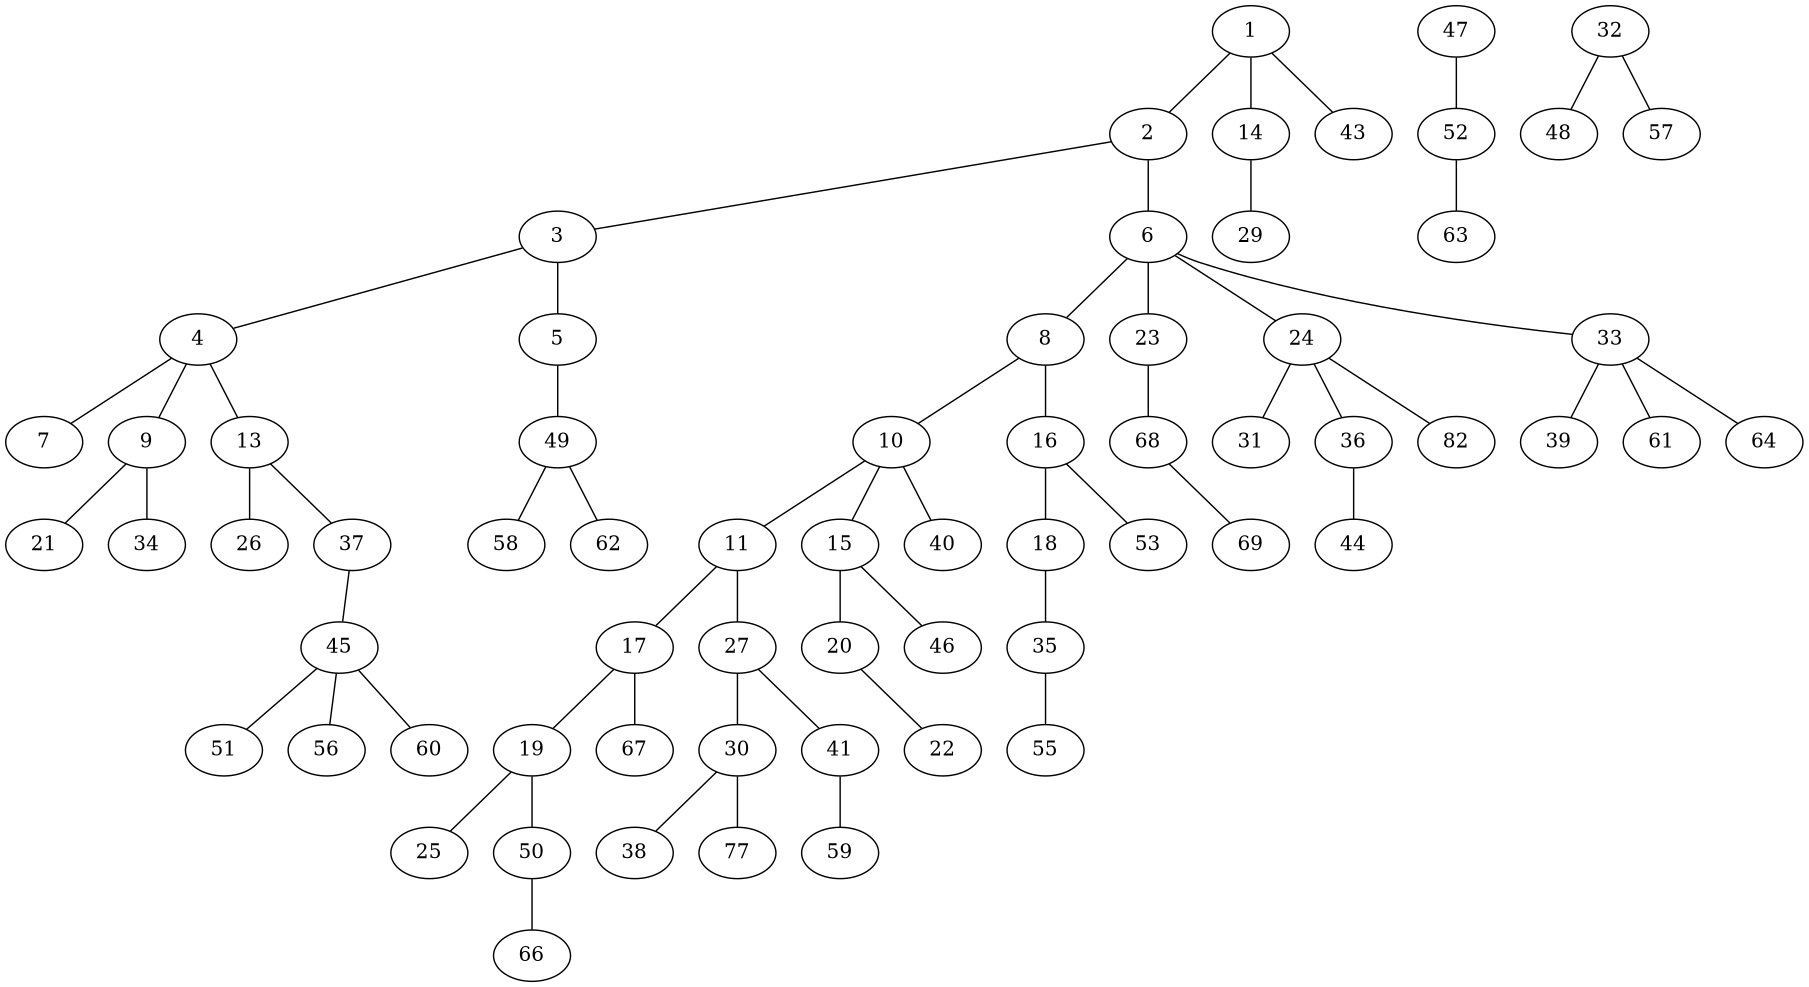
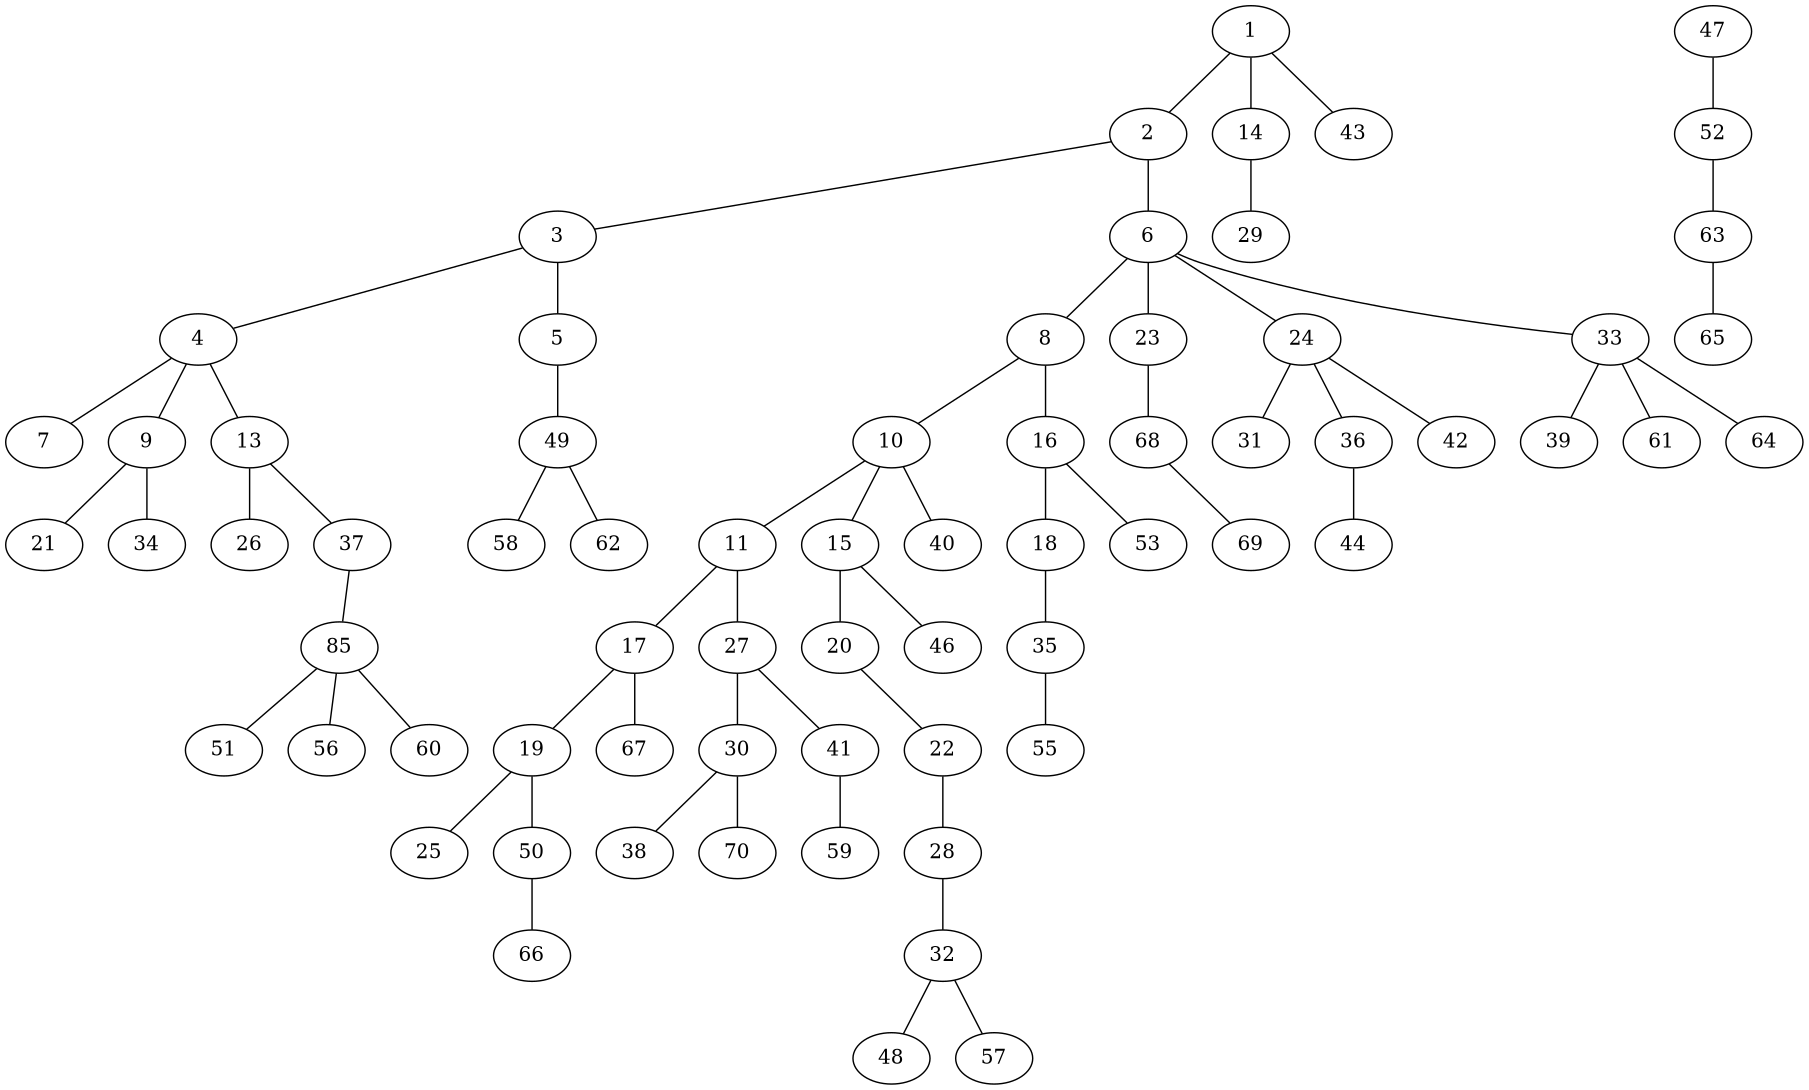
node "65": added
node "82": label "82" -> "42"
node "45": label "45" -> "85"
node "77": label "77" -> "70"
node "28": added
